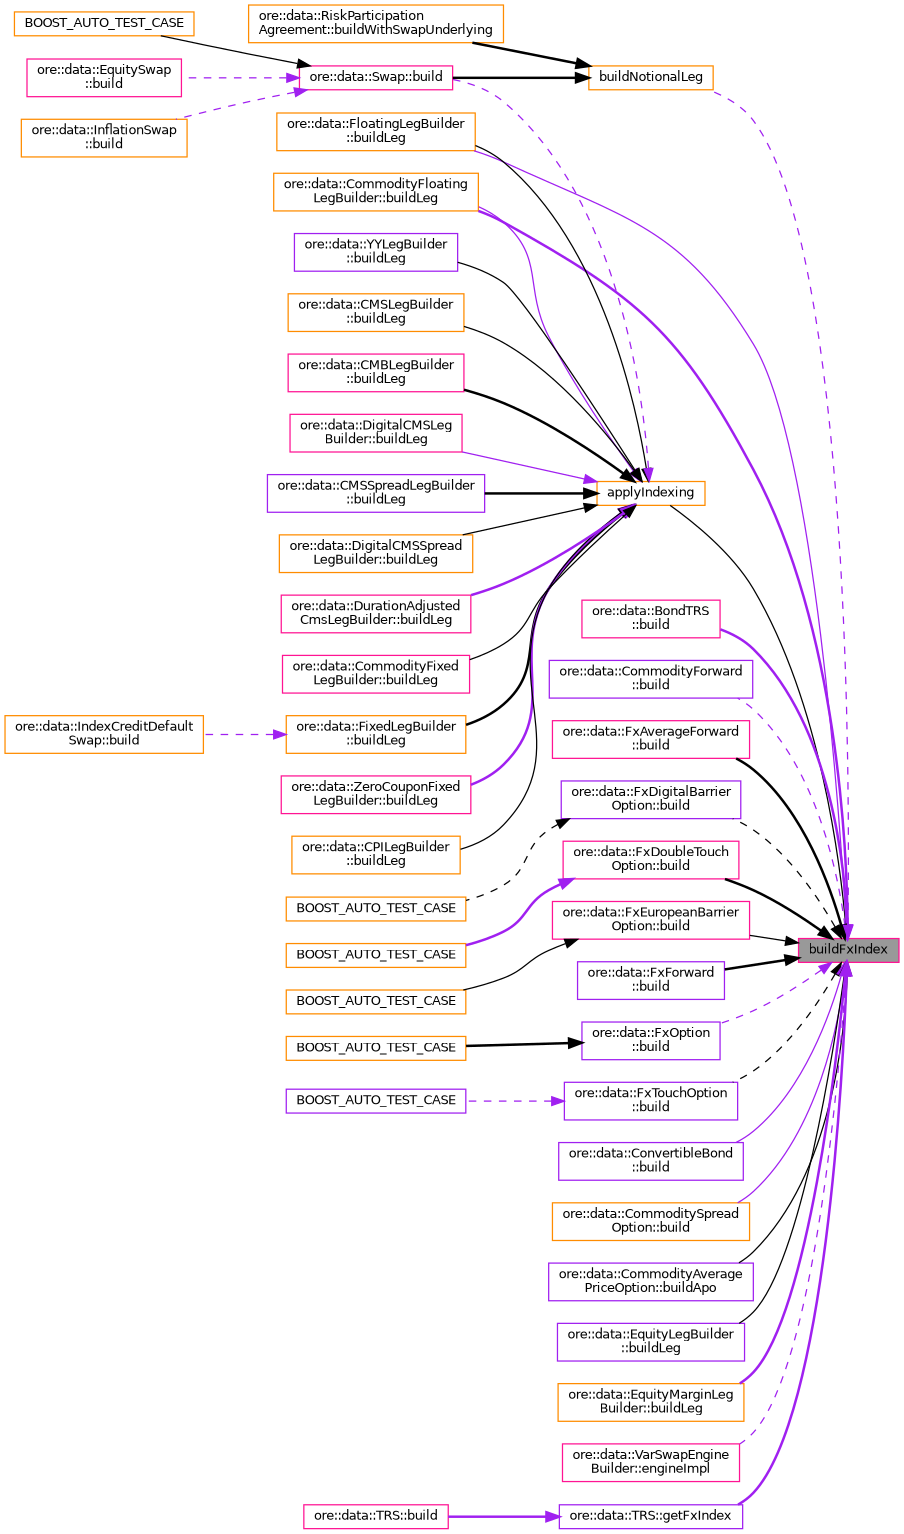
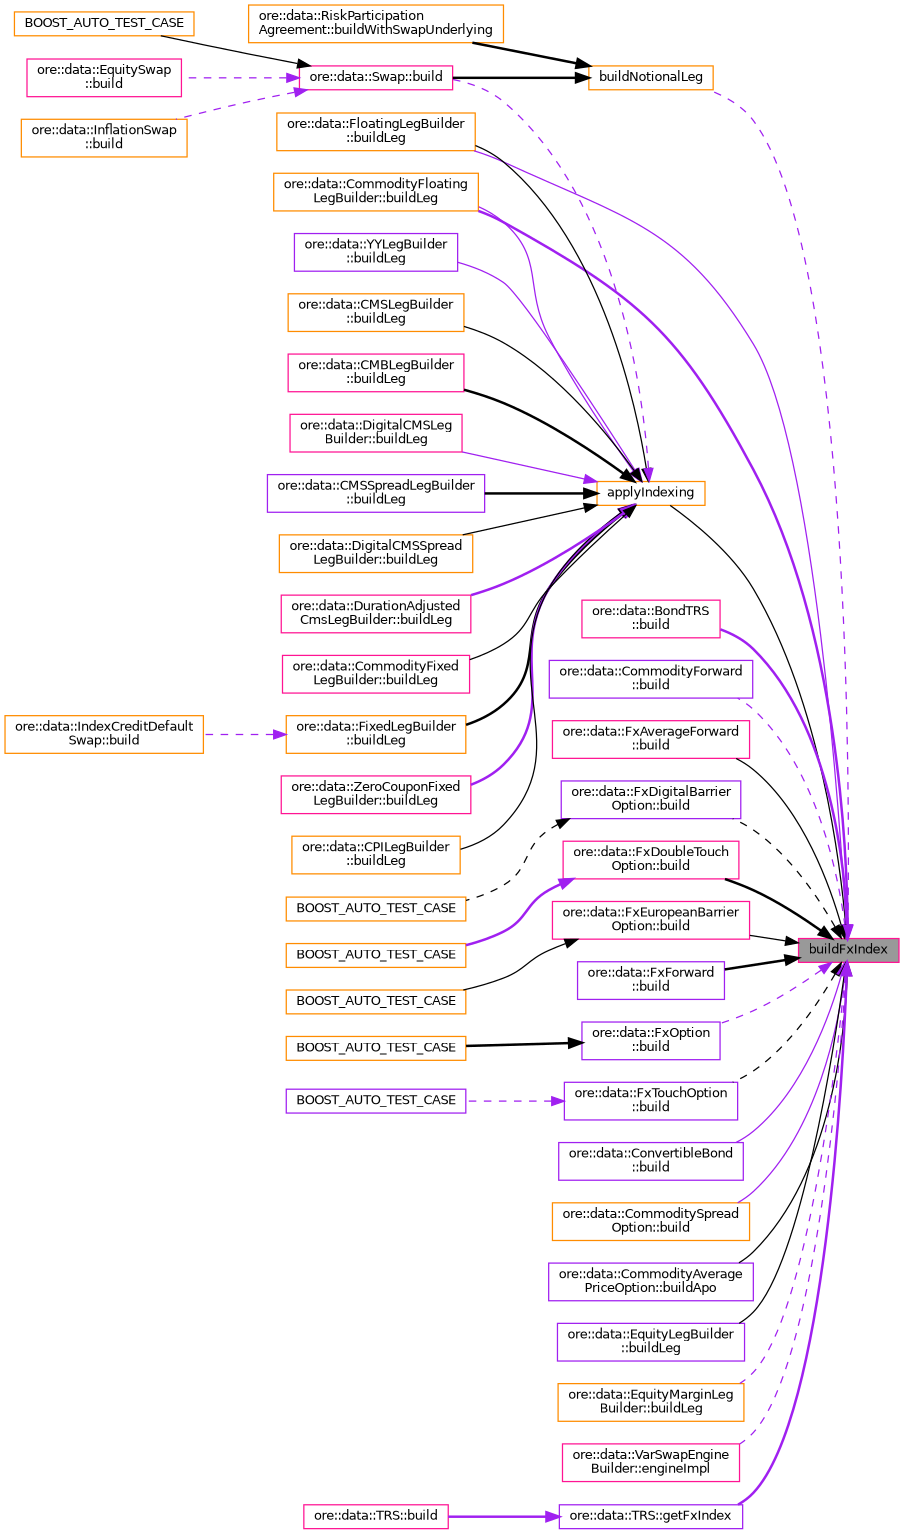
edge "ore::data::YYLegBuilder ::buildLeg" -> "applyIndexing": color black -> purple
edge "ore::data::FxAverageForward ::build" -> "buildFxIndex": style bold -> solid
edge "ore::data::EquityMarginLeg Builder::buildLeg" -> "buildFxIndex": style bold -> dashed
